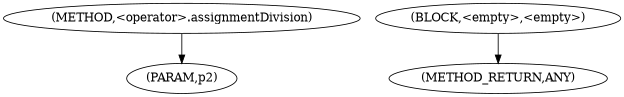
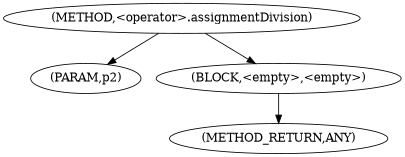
edge "(METHOD,<operator>.assignmentDivision)" -> "(BLOCK,<empty>,<empty>)": added
